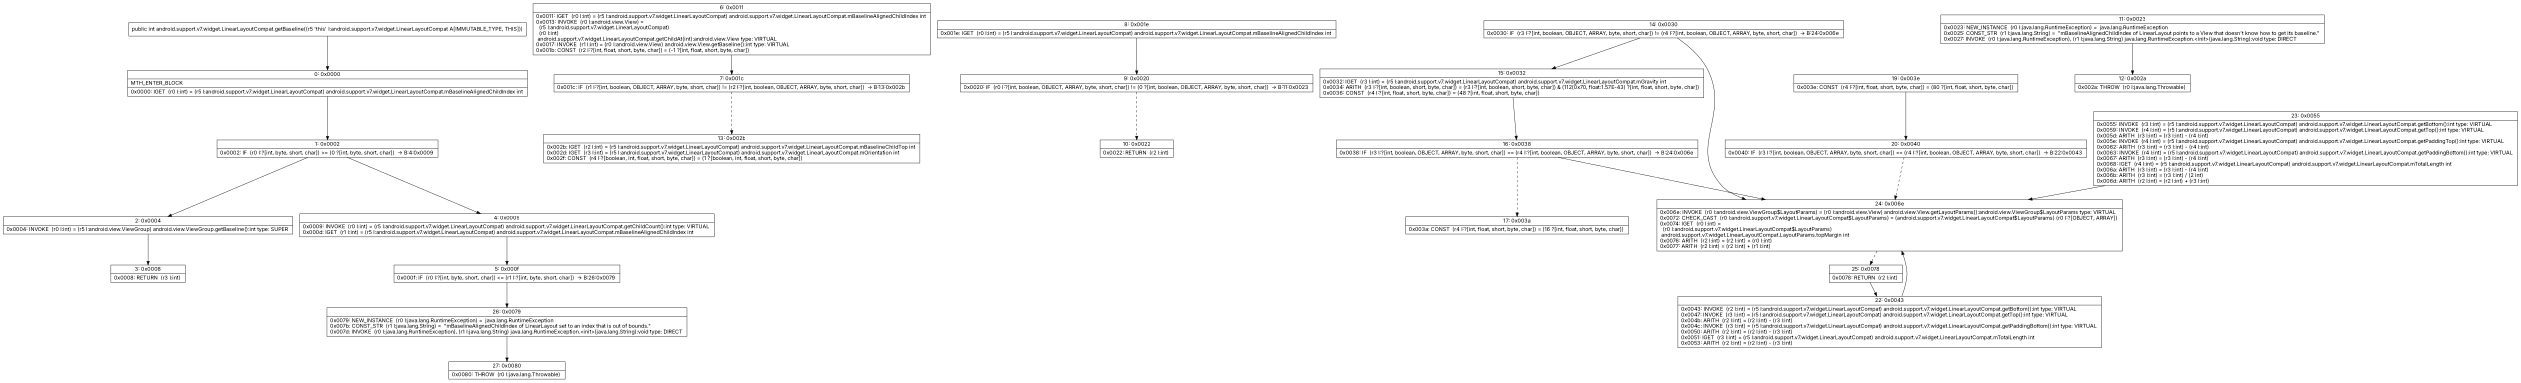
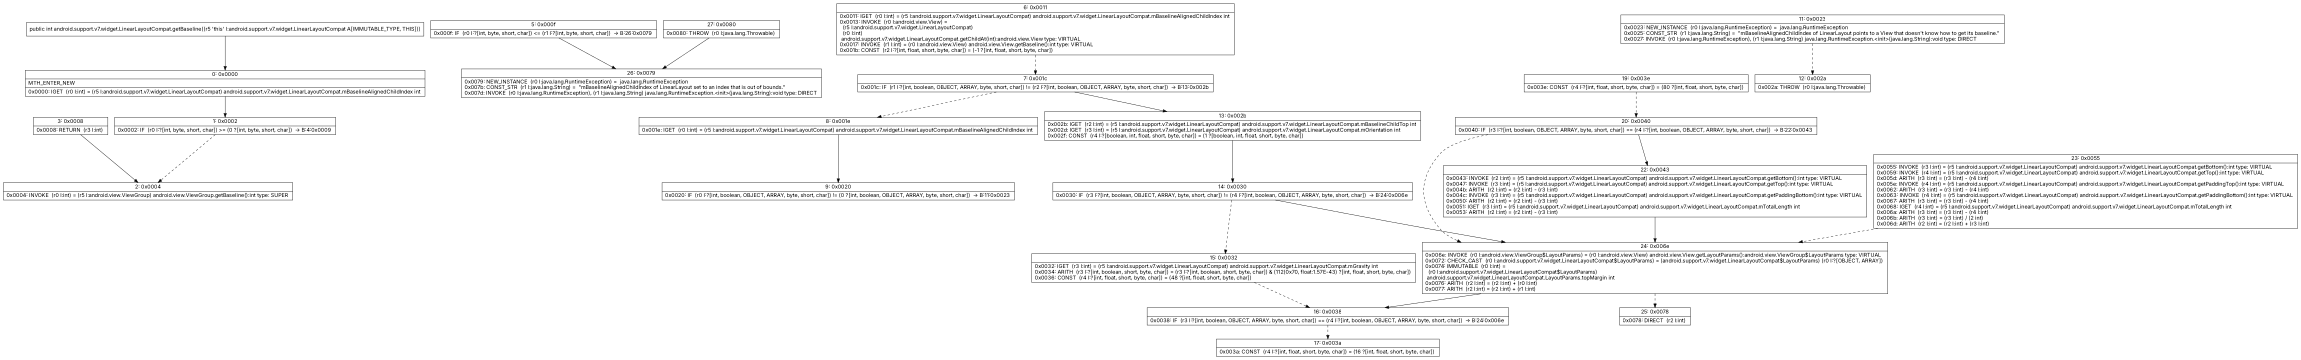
edge "14: 0x0030" -> "15: 0x0032": style solid -> dashed
edge "11: 0x0023" -> "12: 0x002a": style solid -> dashed
edge "6: 0x0011" -> "7: 0x001c": style solid -> dashed
node "0: 0x0000": text "MTH_ENTER_BLOCK" -> "MTH_ENTER_NEW"
edge "7: 0x001c" -> "8: 0x001e": added
edge "7: 0x001c" -> "13: 0x002b": style dashed -> solid
edge "19: 0x003e" -> "20: 0x0040": style solid -> dashed
edge "15: 0x0032" -> "16: 0x0038": style solid -> dashed
node "10: 0x0022": removed
edge "13: 0x002b" -> "14: 0x0030": added
edge "16: 0x0038" -> "24: 0x006e": reversed
edge "1: 0x0002" -> "2: 0x0004": style solid -> dashed
edge "23: 0x0055" -> "24: 0x006e": style solid -> dashed
node "24: 0x006e": text "0x0074: IGET  (r0 I:int) =" -> "0x0074: IMMUTABLE  (r0 I:int) ="
node "4: 0x0009": removed
edge "2: 0x0004" -> "3: 0x0008": reversed
node "25: 0x0078": text "0x0078: RETURN  (r2 I:int)" -> "0x0078: DIRECT  (r2 I:int)"
edge "25: 0x0078" -> "22: 0x0043": now "20: 0x0040" -> "22: 0x0043"
edge "26: 0x0079" -> "27: 0x0080": reversed
